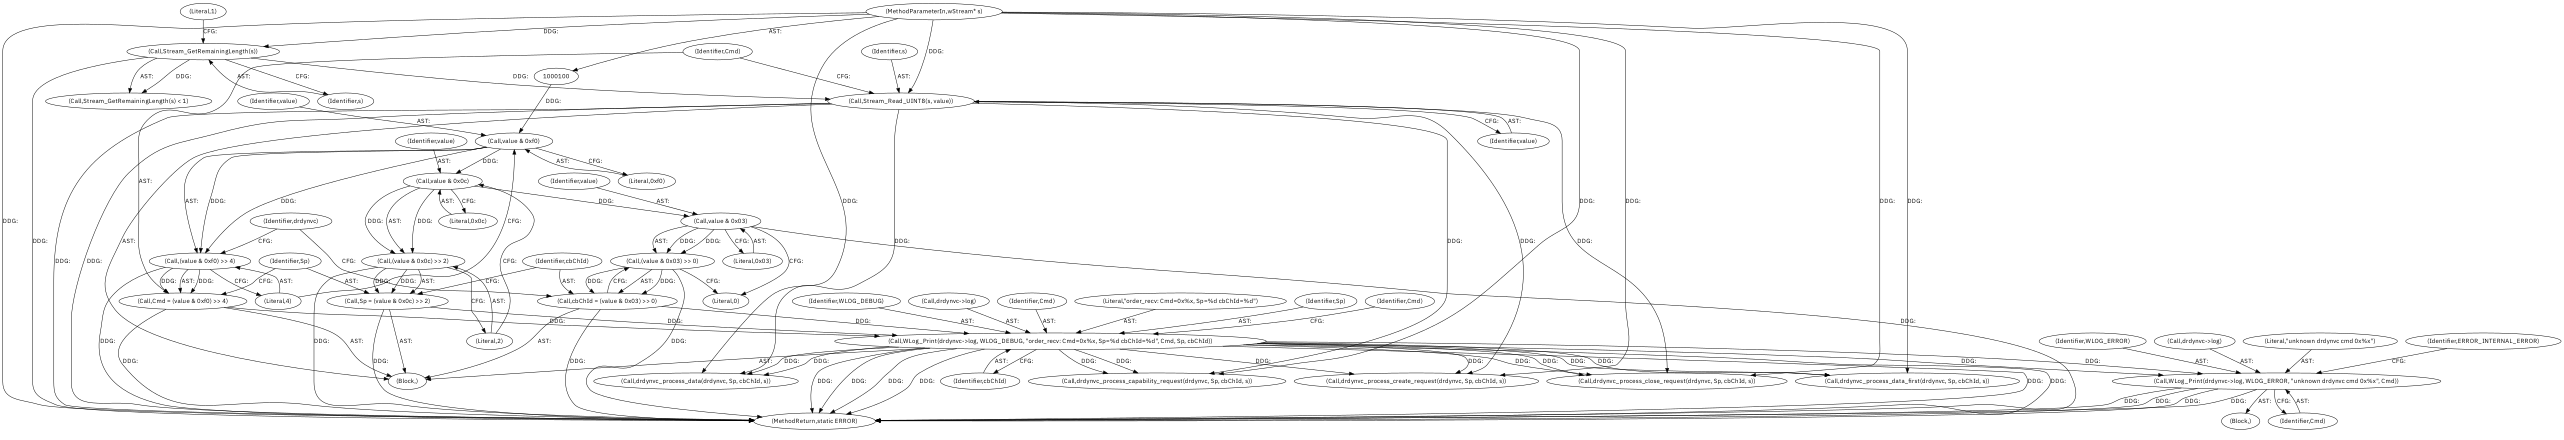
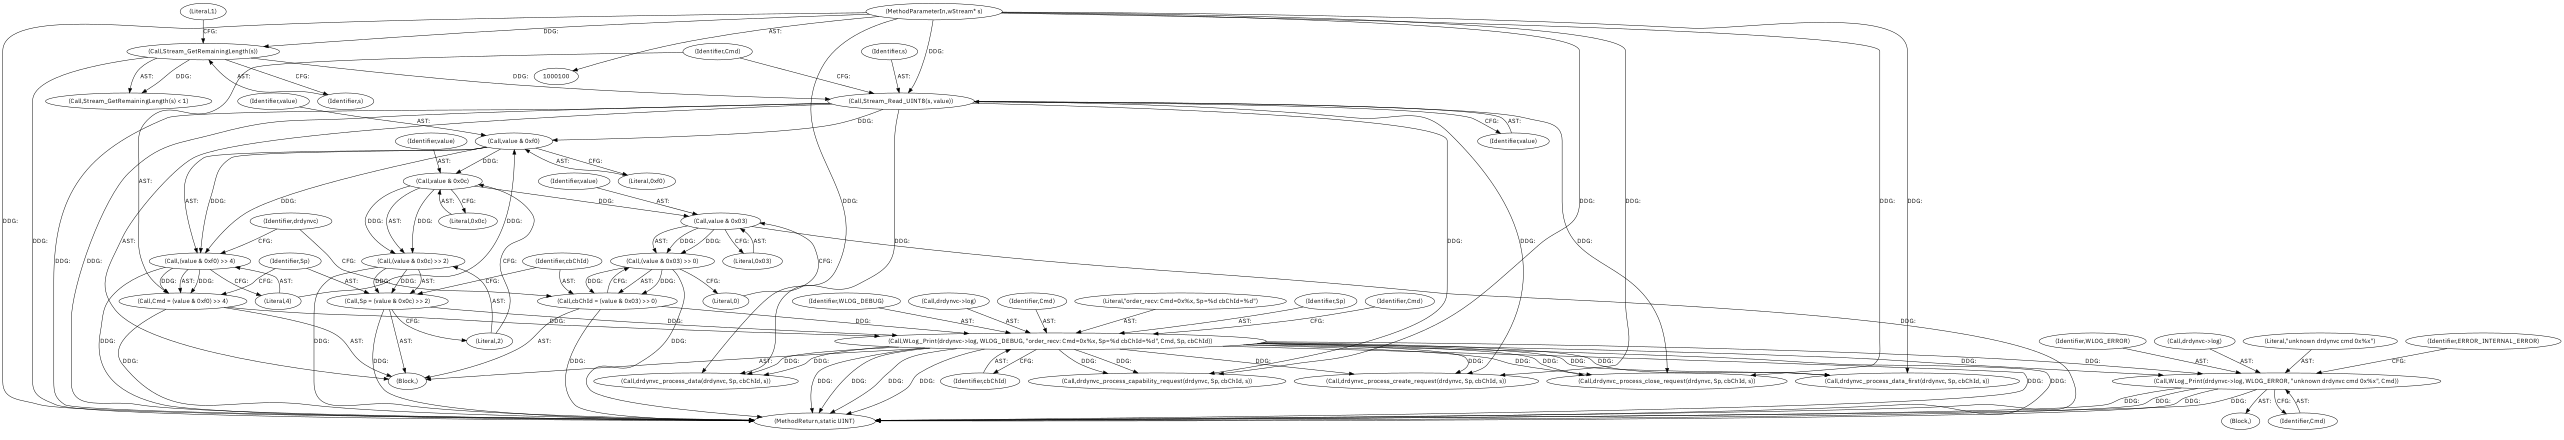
edge "1000100" -> "(Call,value & 0xf0)": now "(Call,Stream_Read_UINT8(s, value))" -> "(Call,value & 0xf0)"
edge "(Literal,4)" -> "(Call,value & 0xf0)": label "CFG: " -> "DDG: "
edge "(Call,value & 0x03)" -> "(Literal,0)": reversed
edge "(Call,(value & 0x0c) >> 2)" -> "(Literal,2)": now "(Call,Sp = (value & 0x0c) >> 2)" -> "(Literal,2)"
node "(MethodReturn,static ERROR)": label "(MethodReturn,static ERROR)" -> "(MethodReturn,static UINT)"
